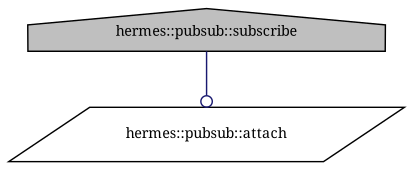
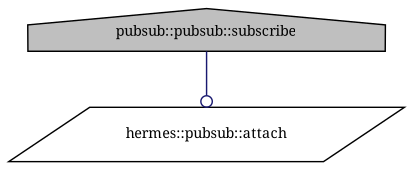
node "hermes::pubsub::subscribe": label "hermes::pubsub::subscribe" -> "pubsub::pubsub::subscribe"
